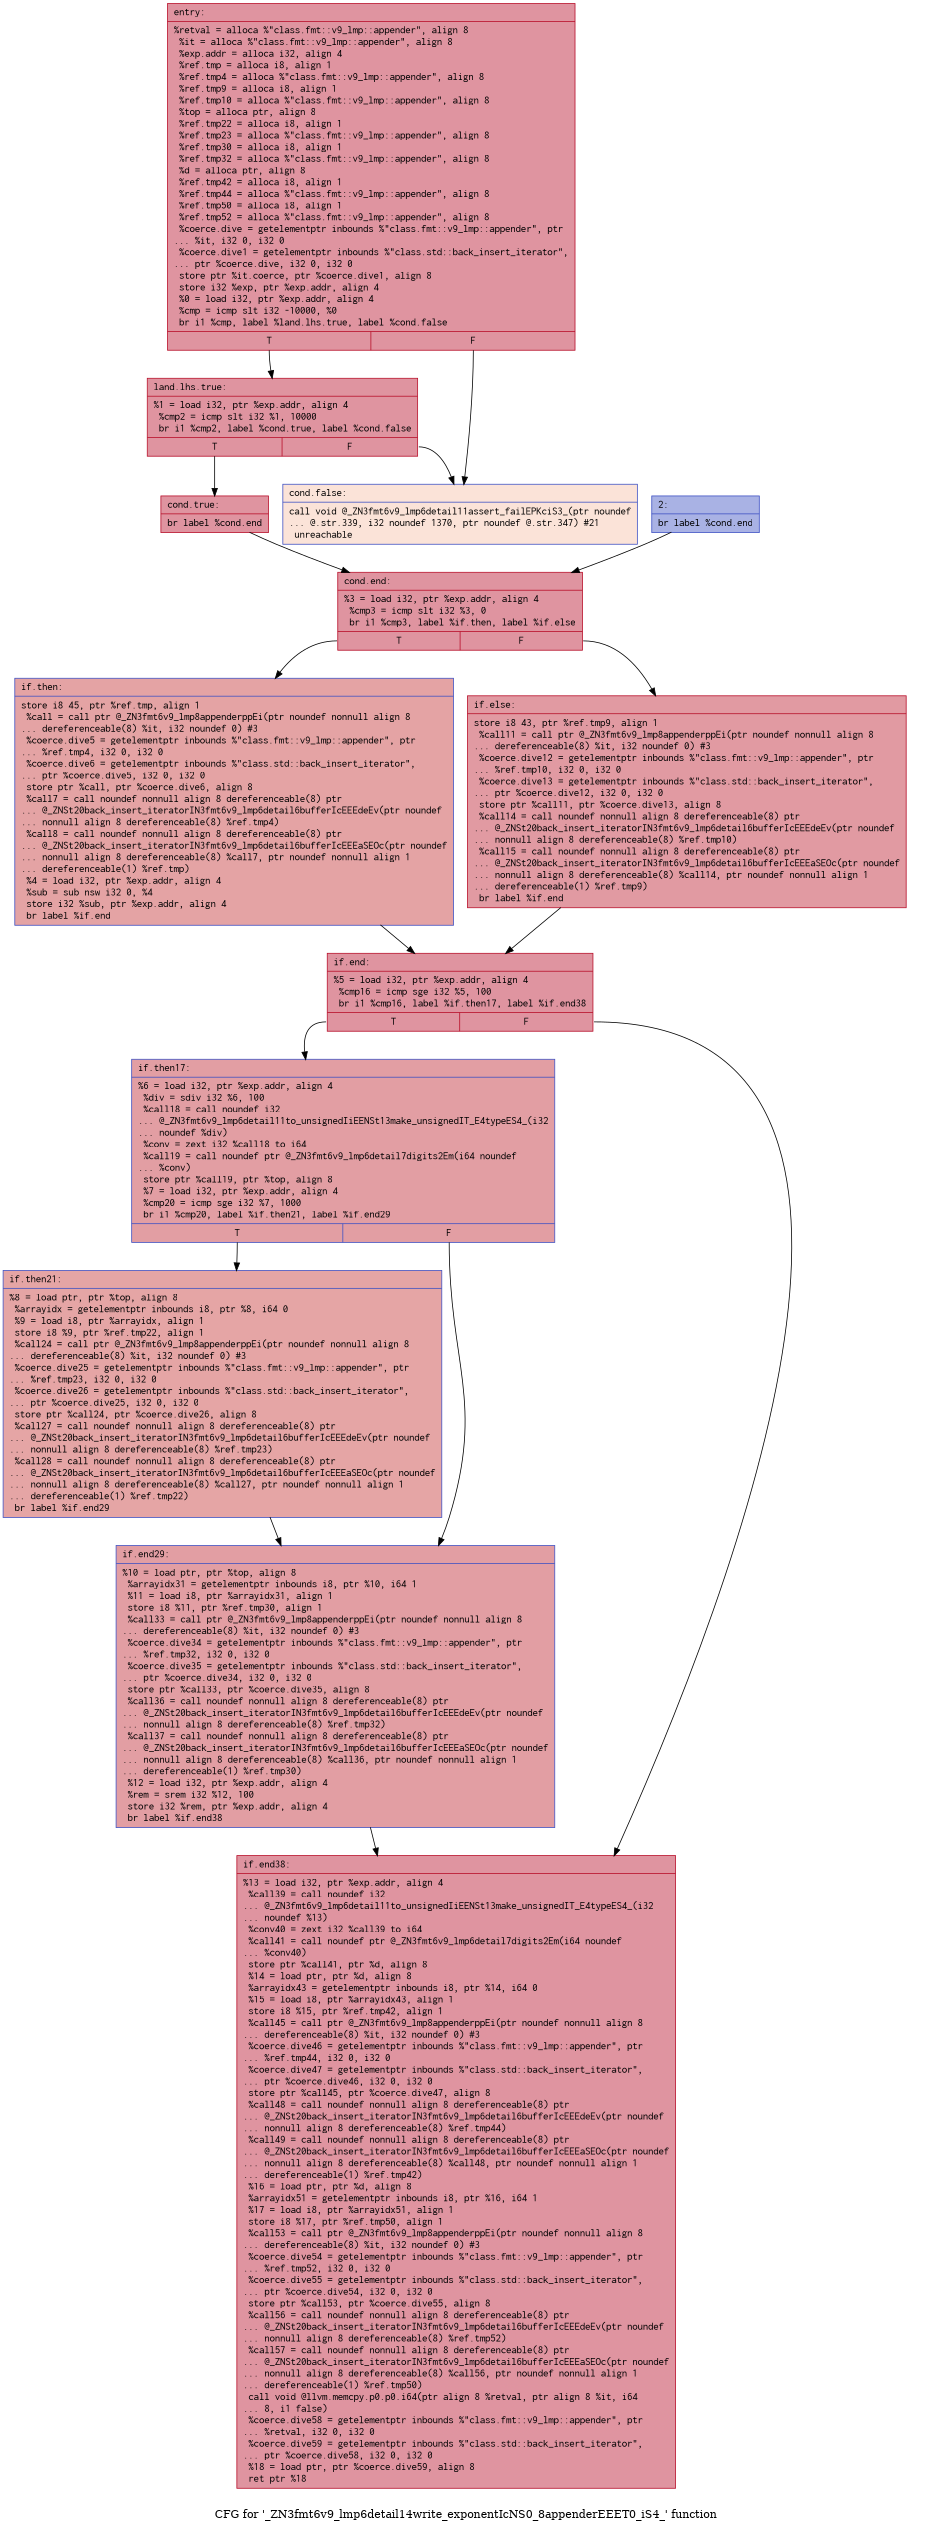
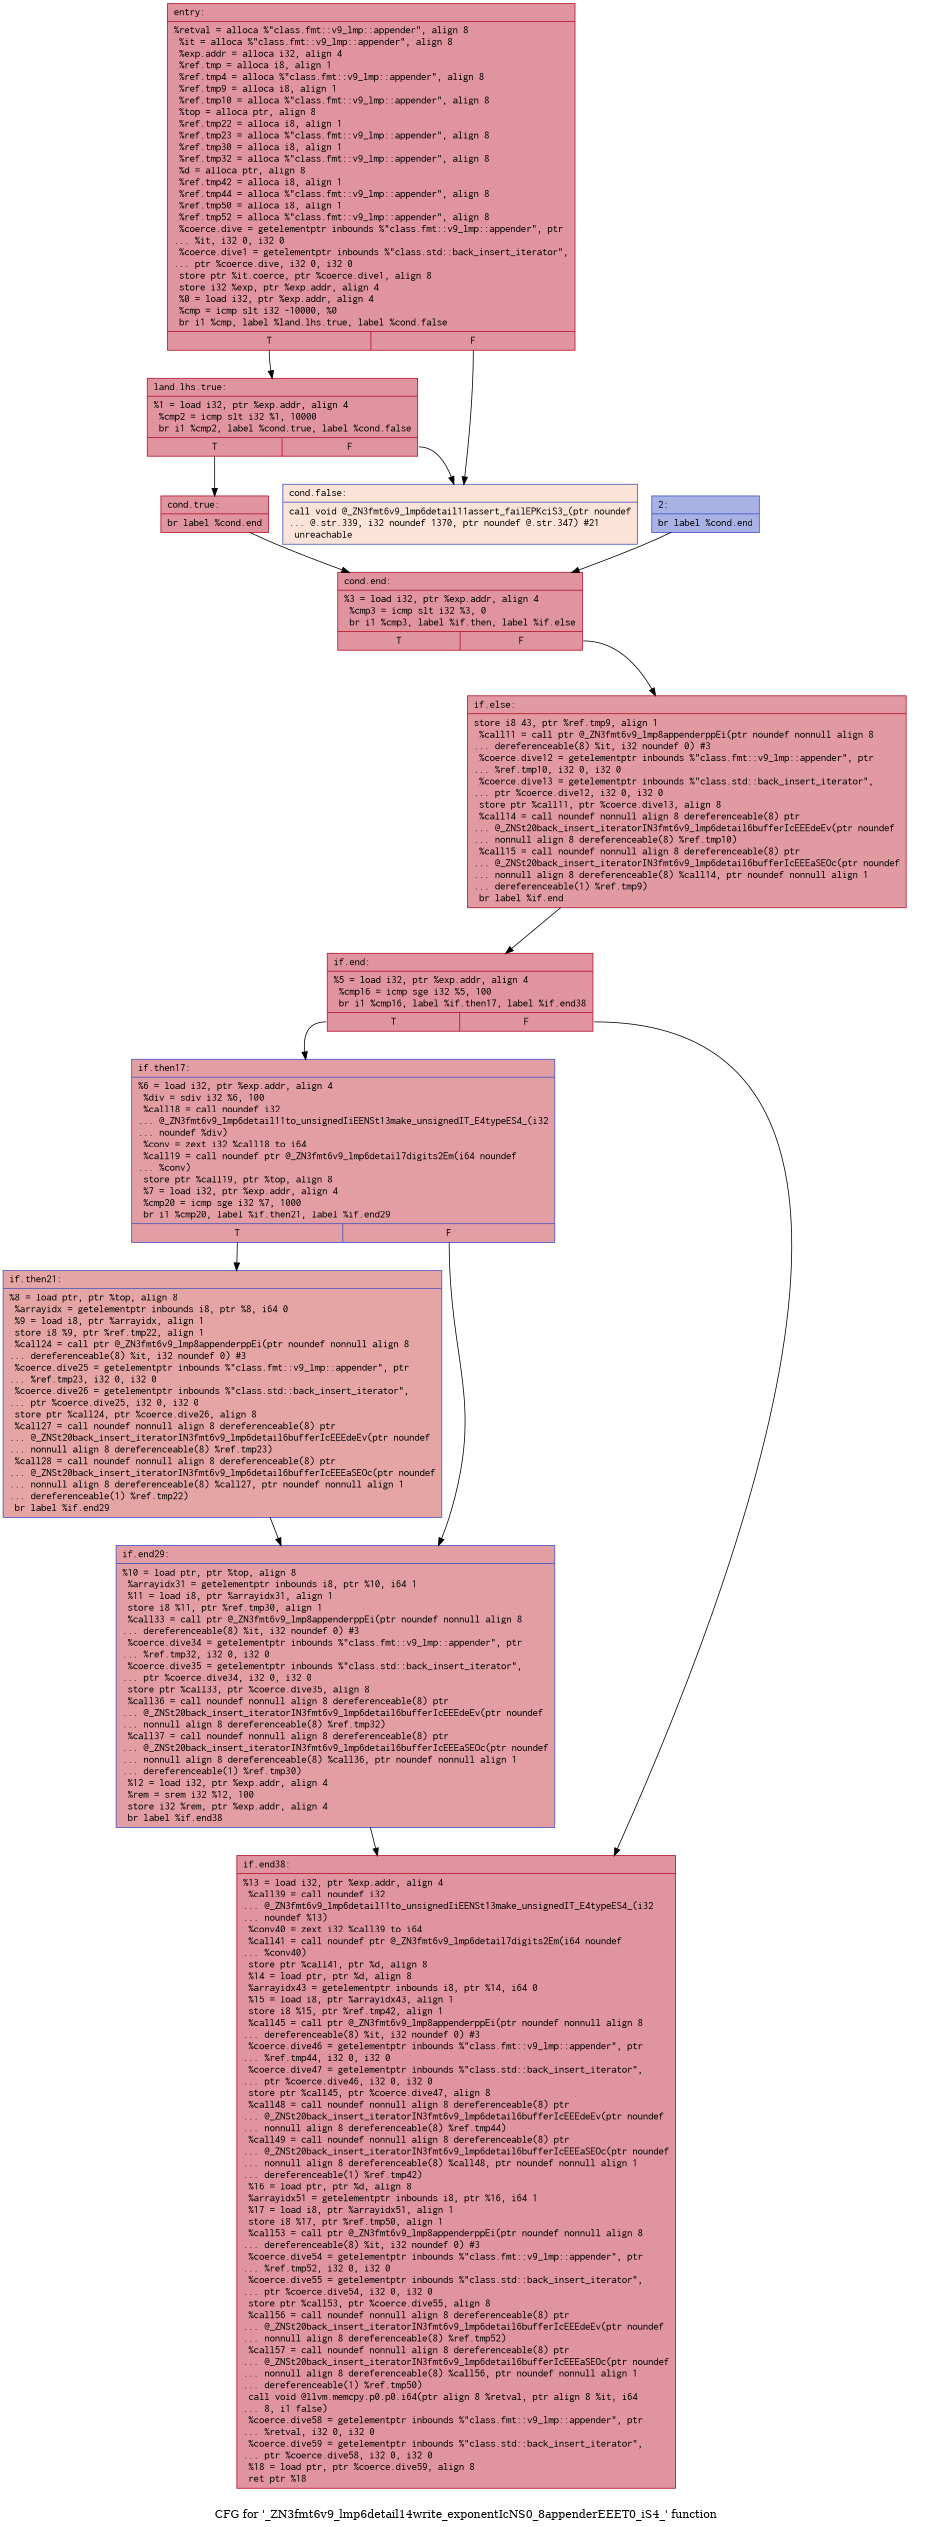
node "if.then:": removed
